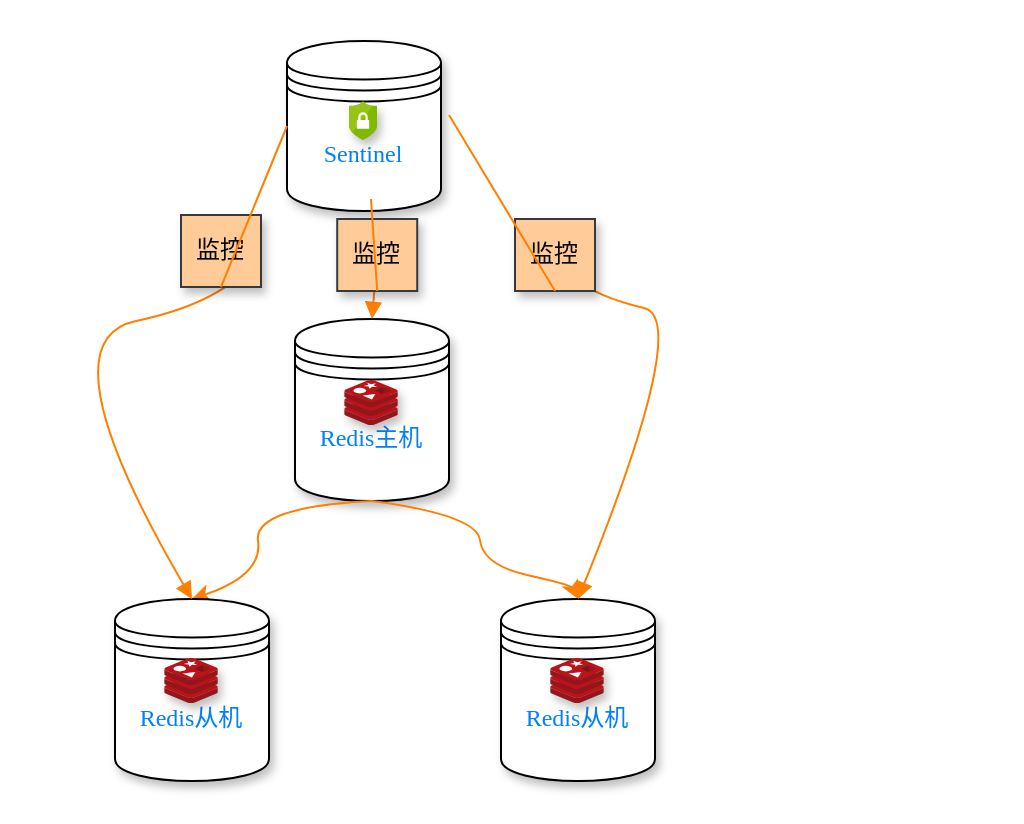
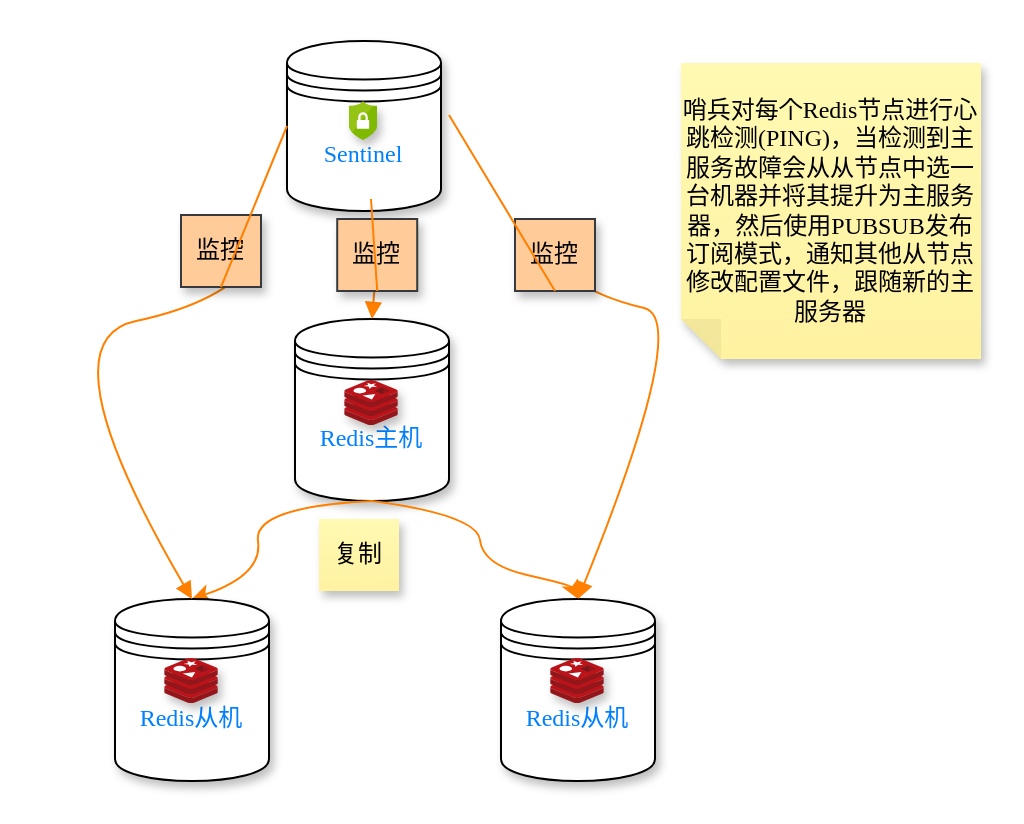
node "哨兵对每个Redis节点进行心跳检测(PING)，当检测到主服务故障会从从节点中选一台机器并将其提升为主服务器，然后使用PUBSUB发布订阅模式，通知其他从节点修改配置文件，跟随新的主服务器": added
node "复制": added
